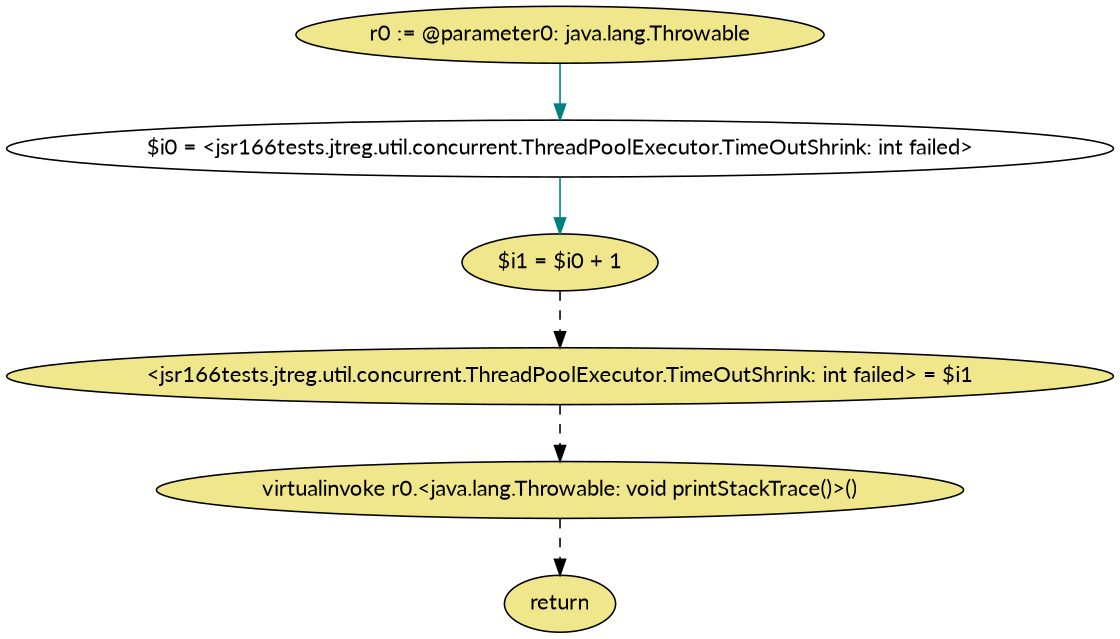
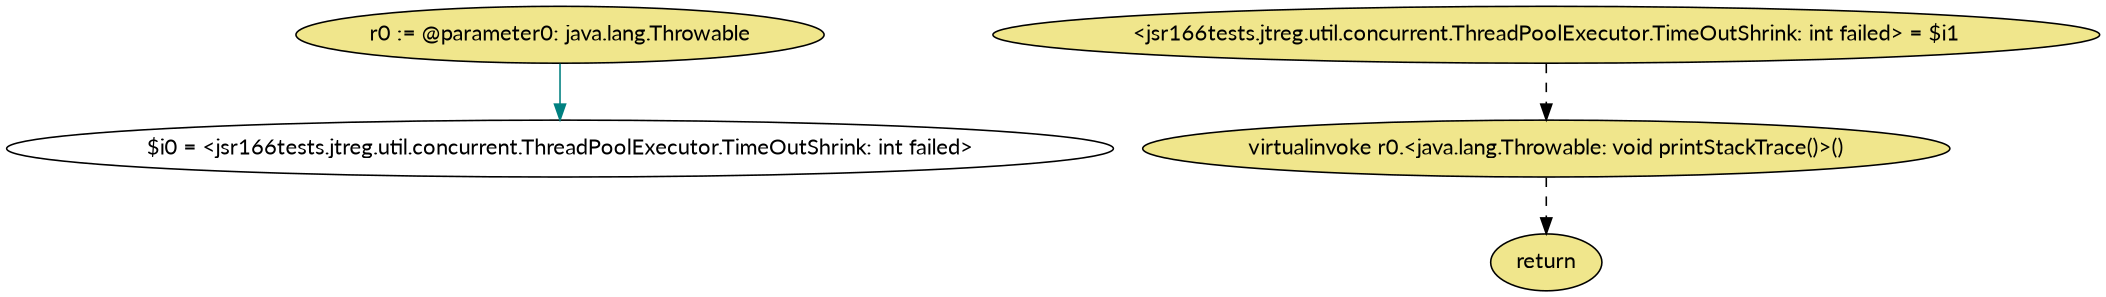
node "$i1 = $i0 + 1": removed
